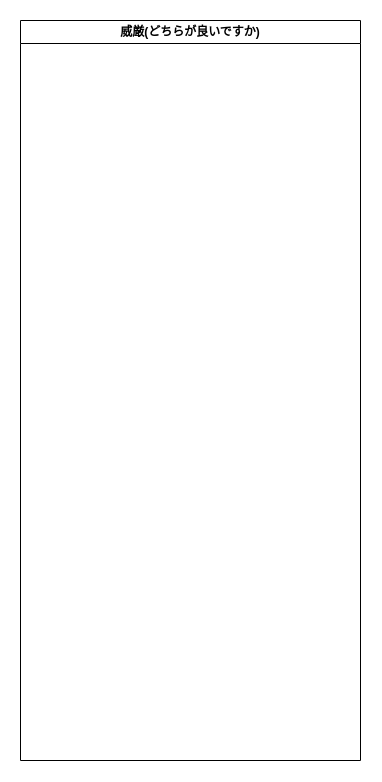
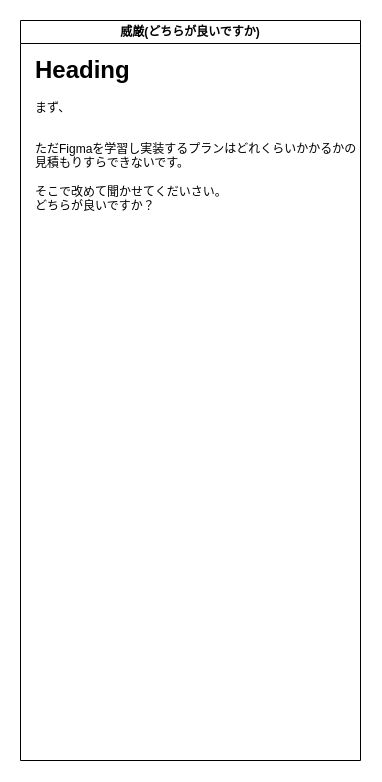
node "Headingまず、 ただFigmaを学習し実装するプランはどれくらいかかるかの見積もりすらできないです。 そこで改めて聞かせてくだいさい。 どちらが良いですか？": added
